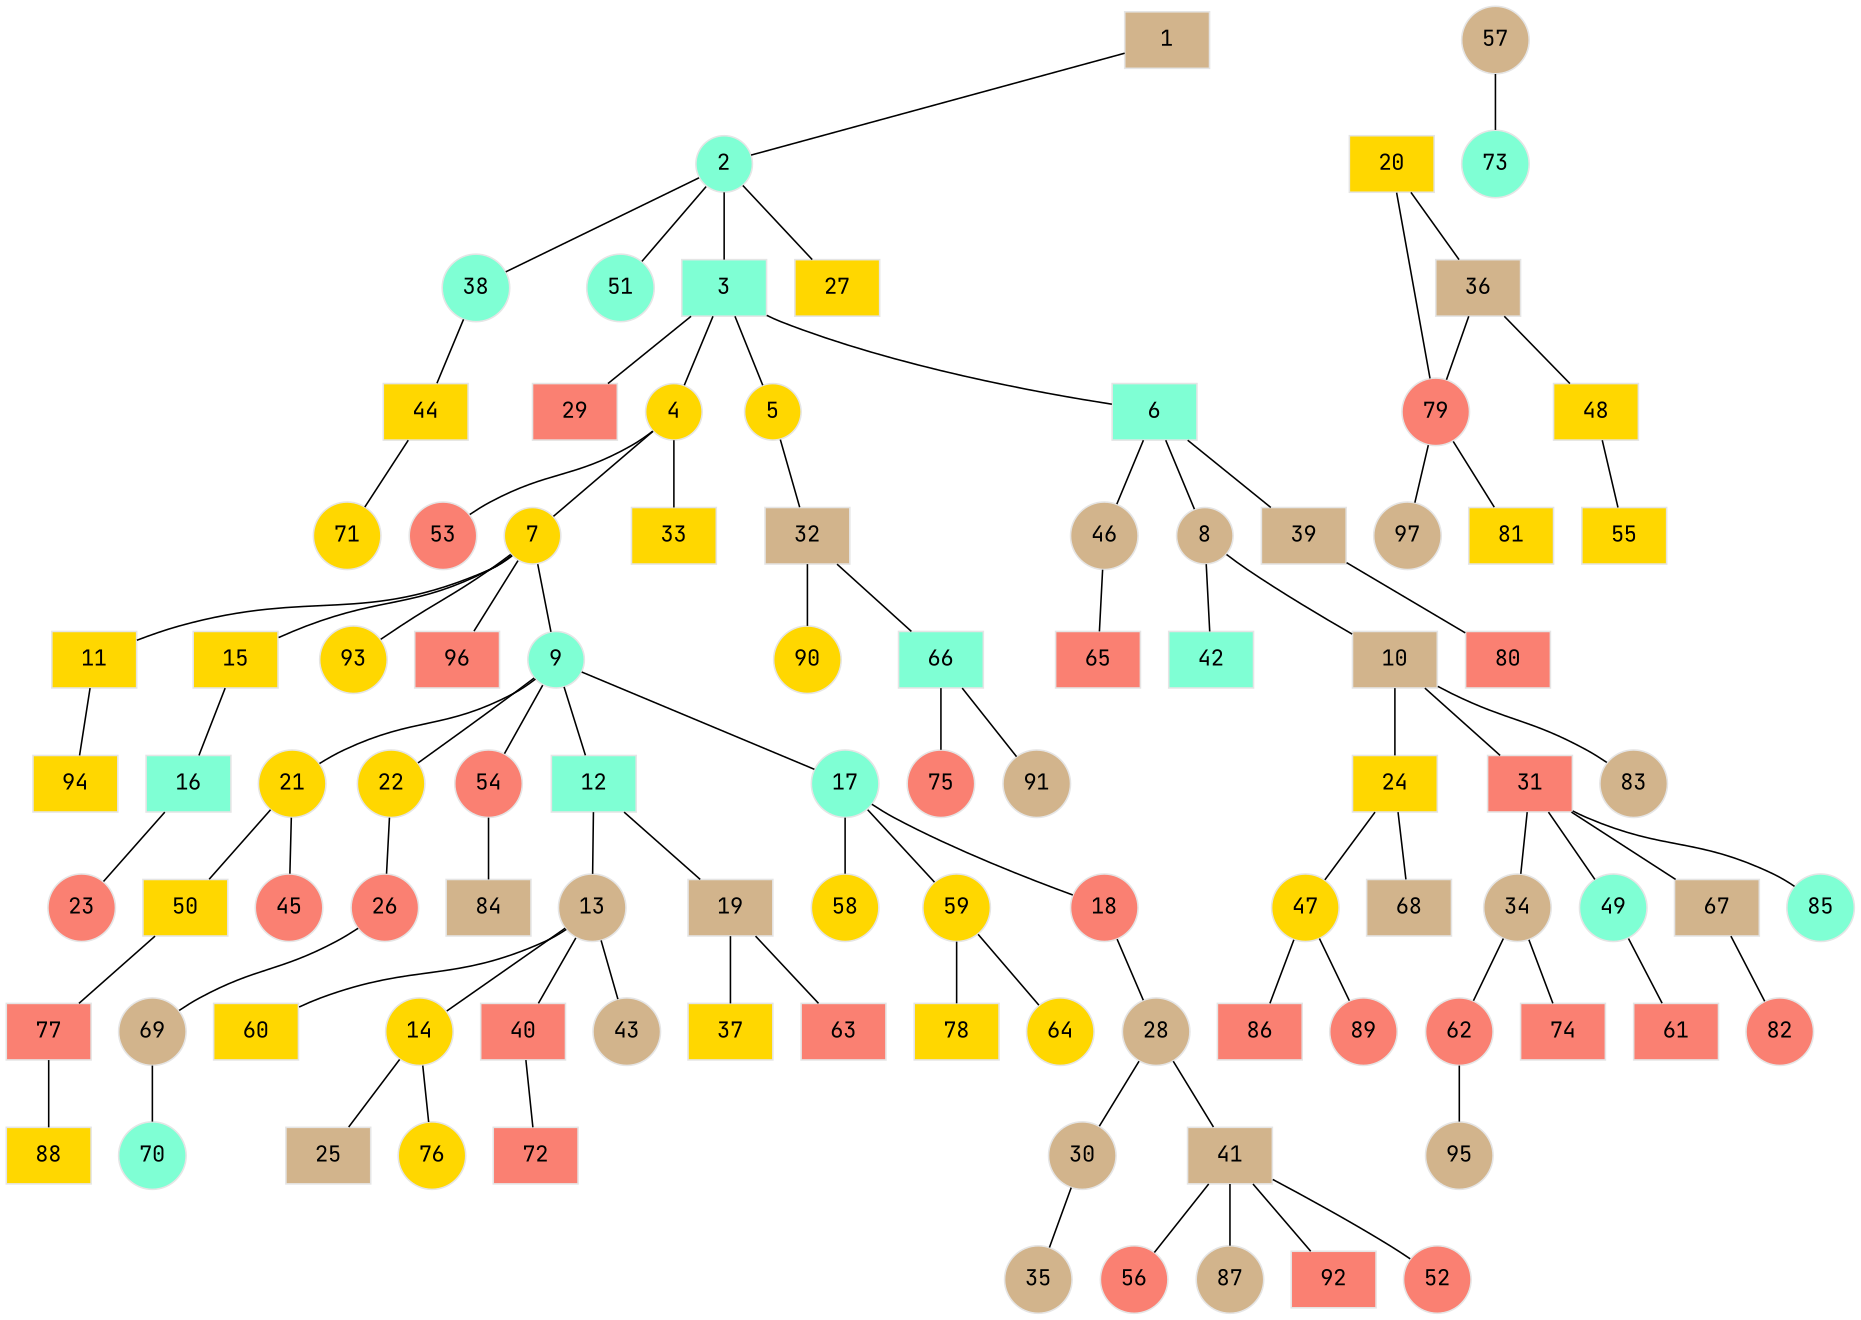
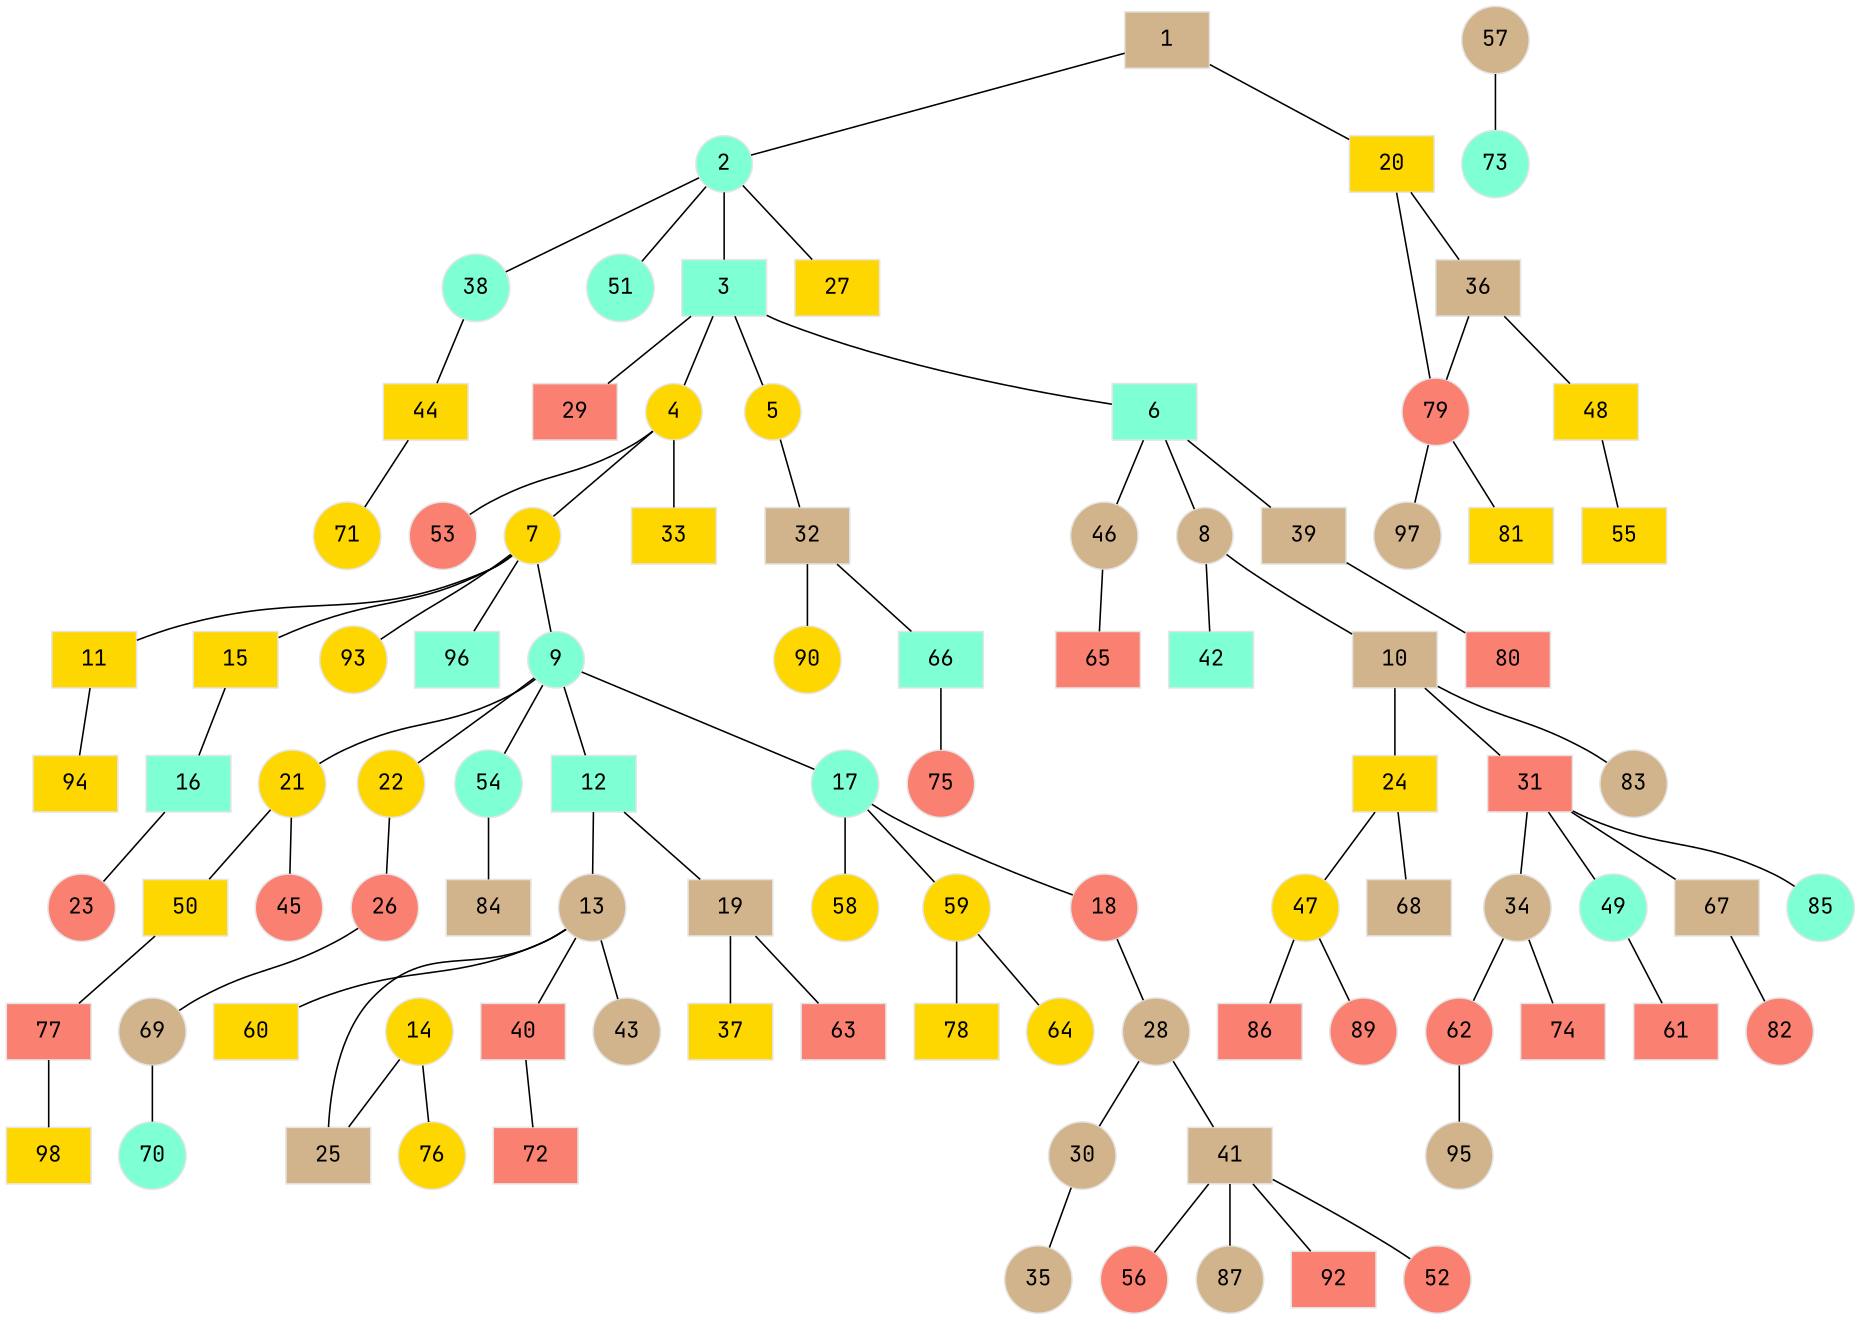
edge "1" -- "20": added
node "96": fillcolor salmon -> aquamarine
node "54": fillcolor salmon -> aquamarine
node "91": removed
edge "13" -- "14": now "13" -- "25"
node "88": label "88" -> "98"
